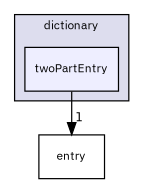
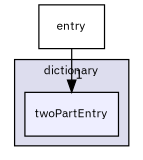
edge "twoPartEntry" -> "entry": reversed
